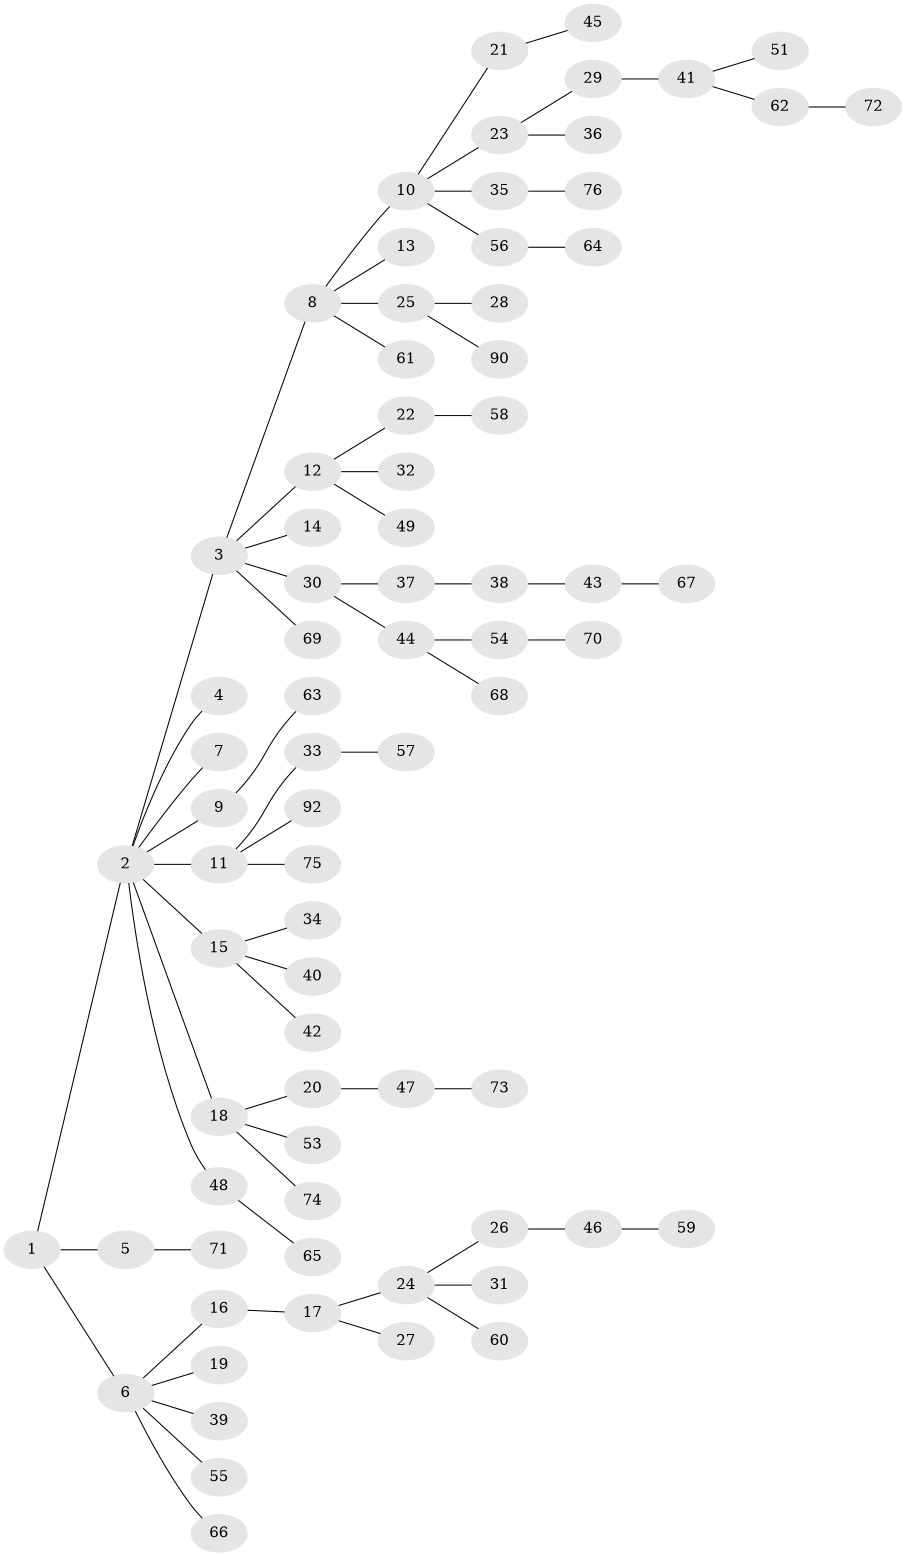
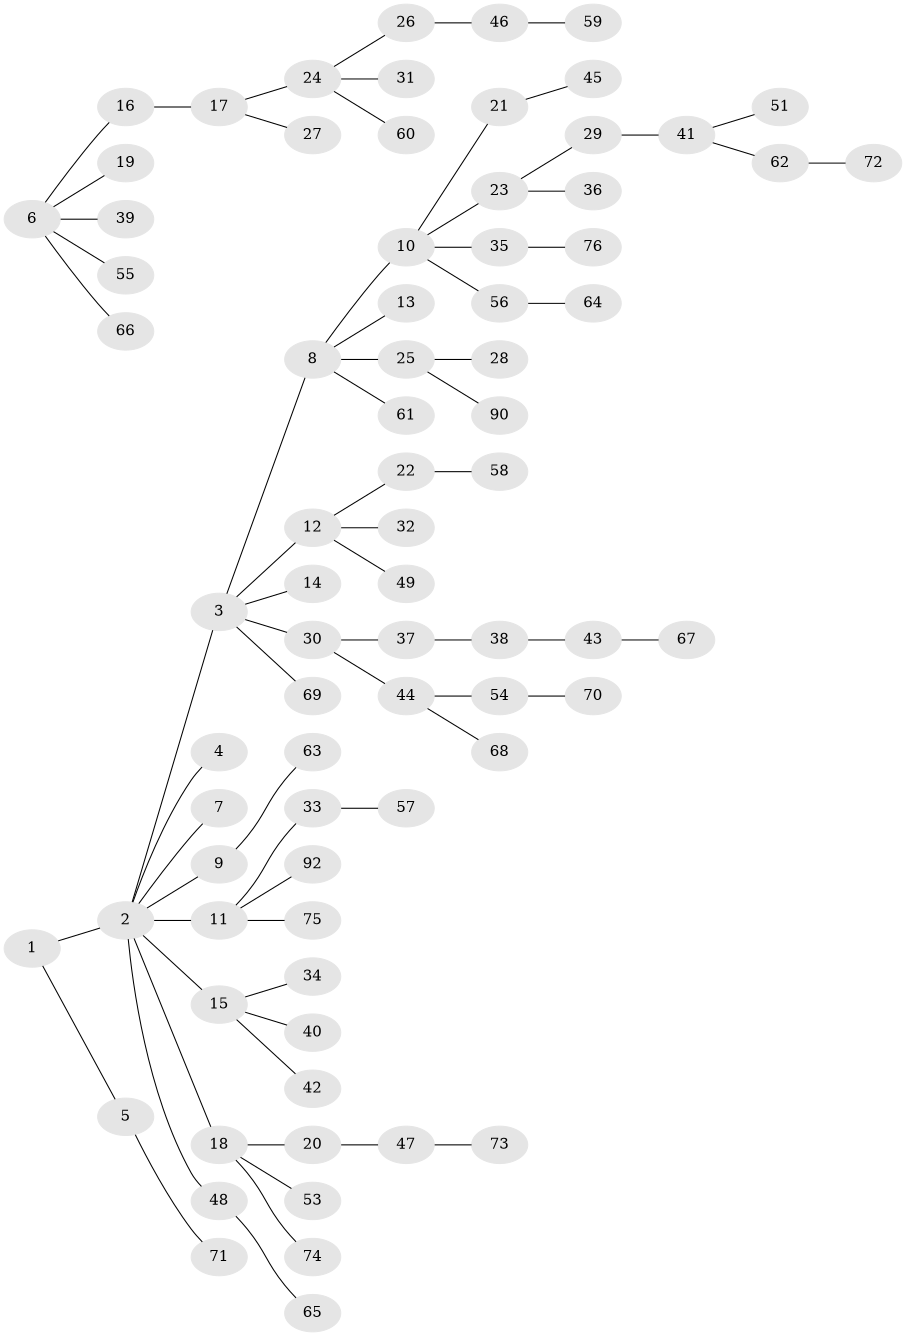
edge "1" -- "6": removed
